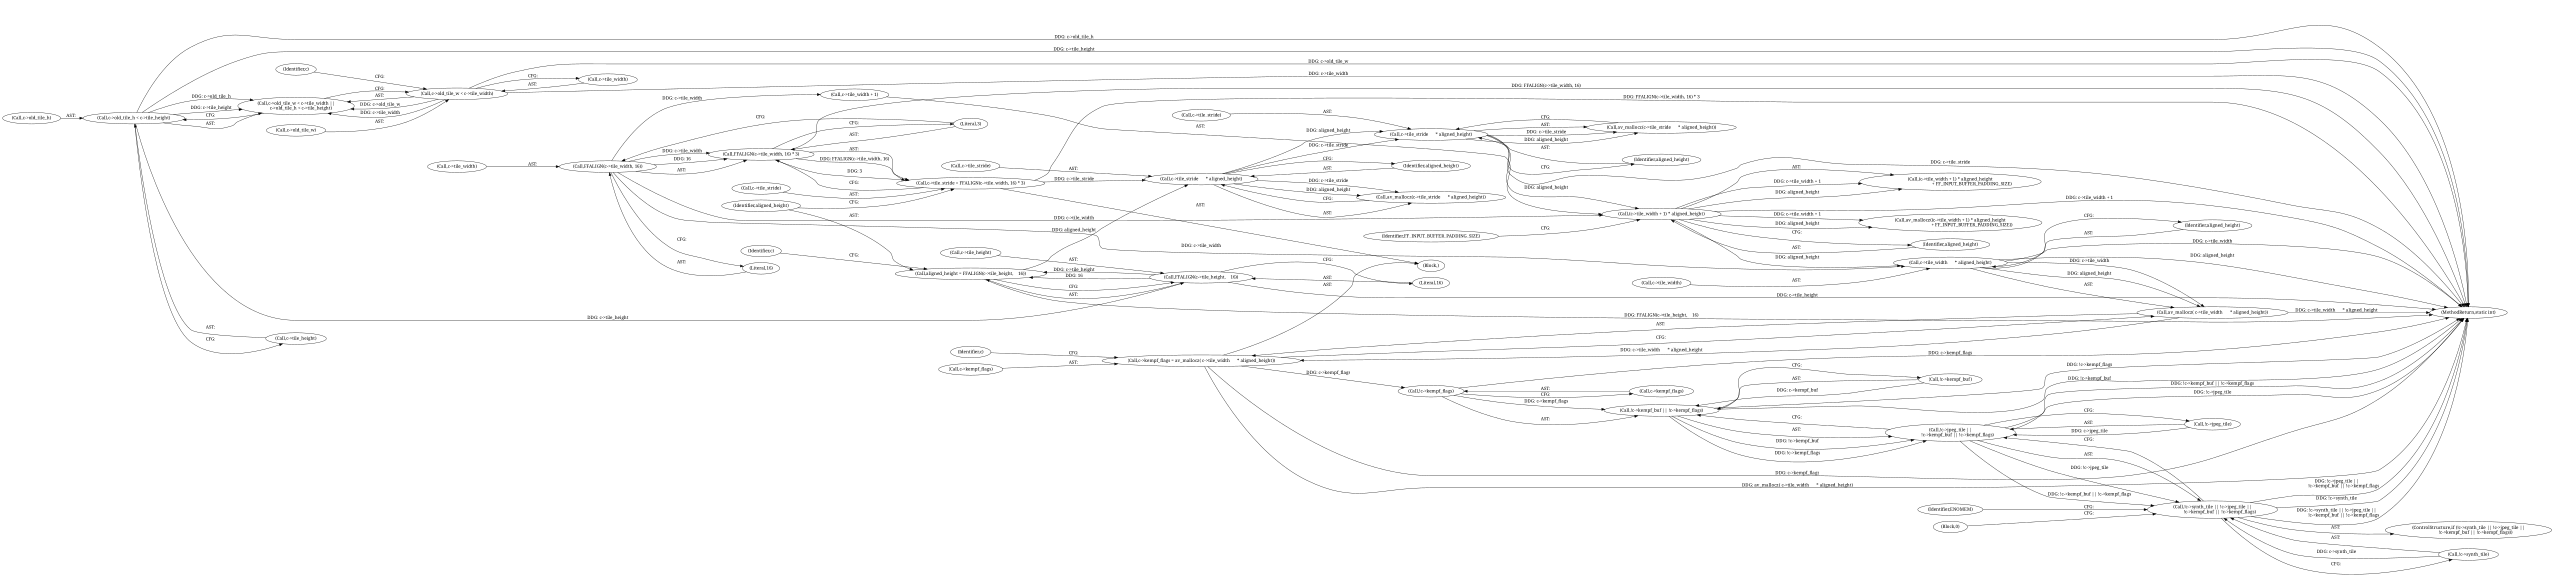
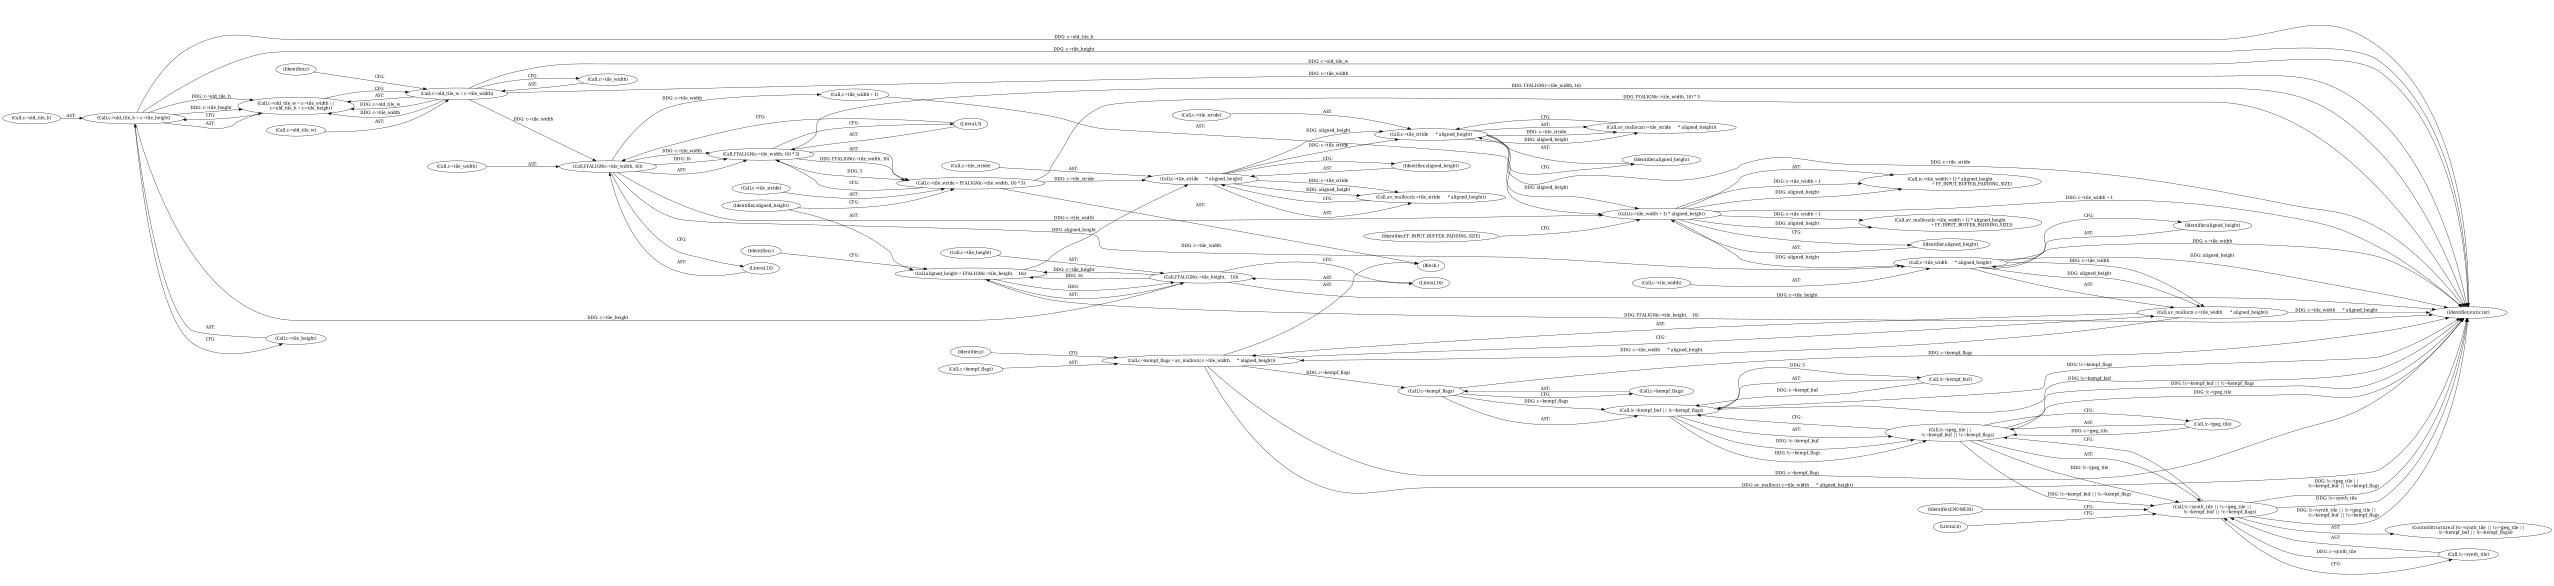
edge "(Call,c->old_tile_w < c->tile_width)" -> "(Call,FFALIGN(c->tile_width, 16))": added, label "DDG: c->tile_width"
edge "(Call,aligned_height = FFALIGN(c->tile_height,    16))" -> "(Call,FFALIGN(c->tile_height,    16))": label "CFG: " -> "DDG: "
node "(MethodReturn,static int)": label "(MethodReturn,static int)" -> "(Identifier,static int)"
edge "(Call,!c->kempf_buf || !c->kempf_flags)" -> "(Call,!c->kempf_buf)": label "CFG: " -> "DDG: 3"
node "(Block,0)": label "(Block,0)" -> "(Literal,0)"
